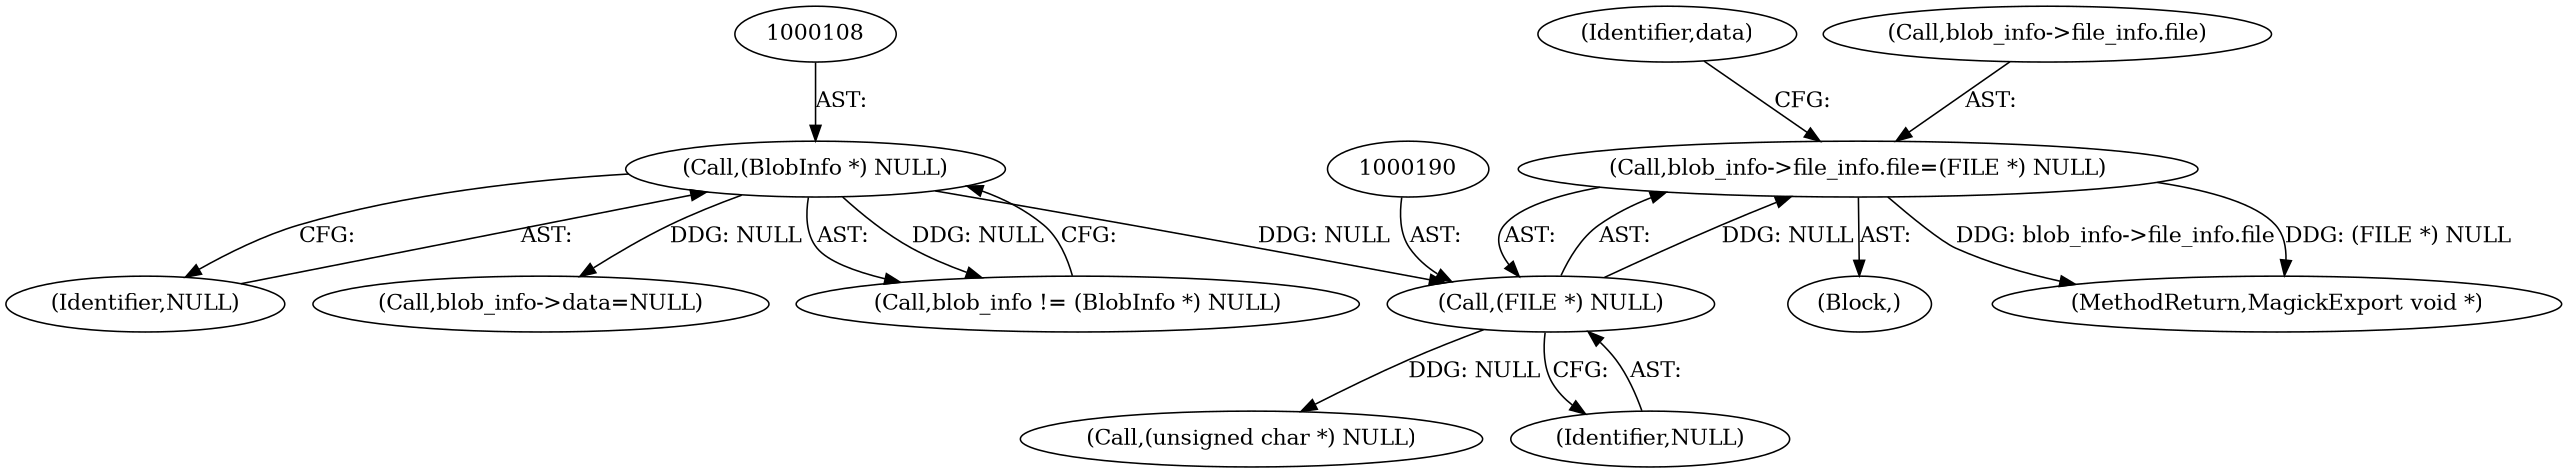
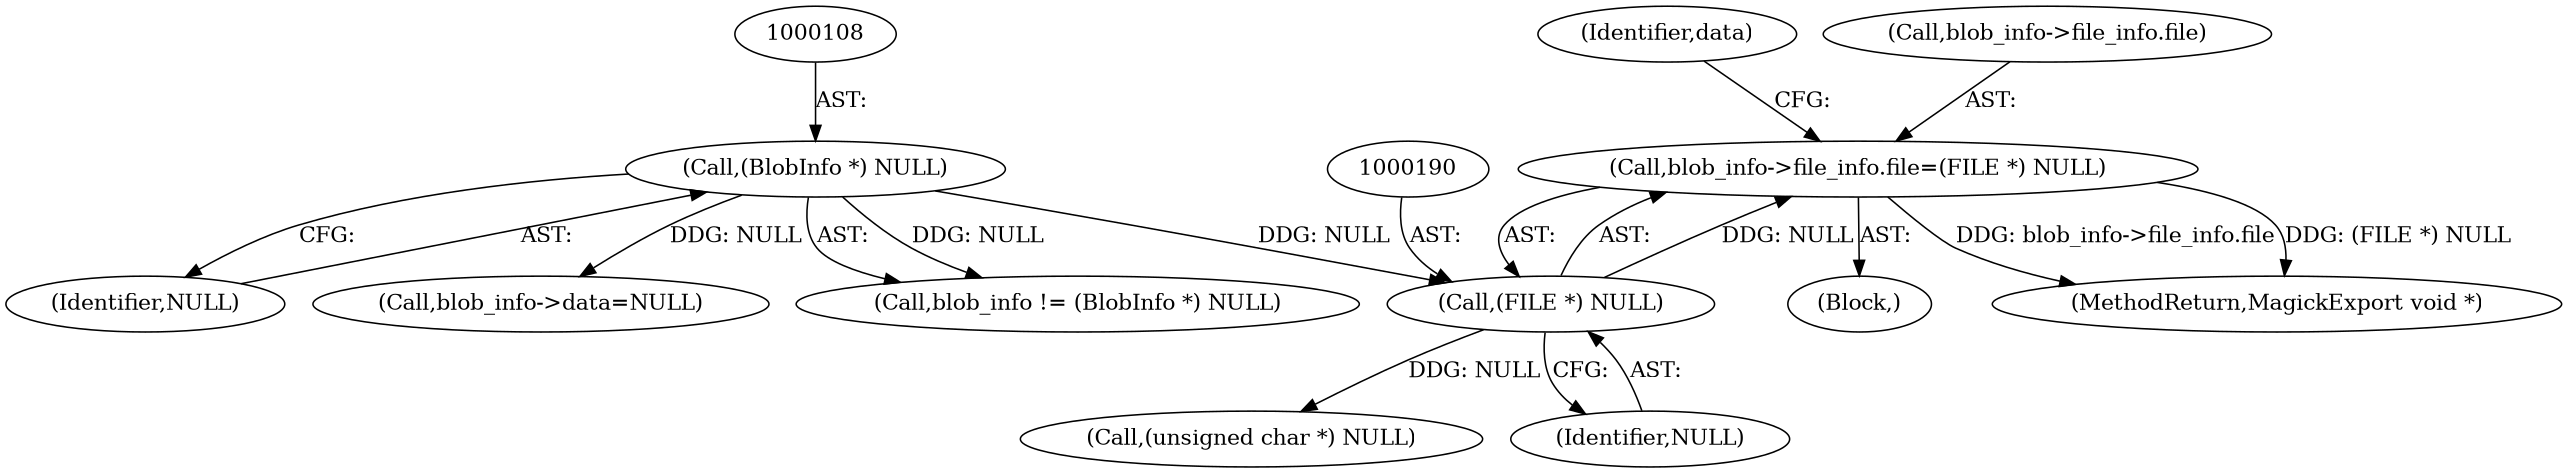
edge "(Call,blob_info != (BlobInfo *) NULL)" -> "(Call,(BlobInfo *) NULL)": removed, label "CFG:"
